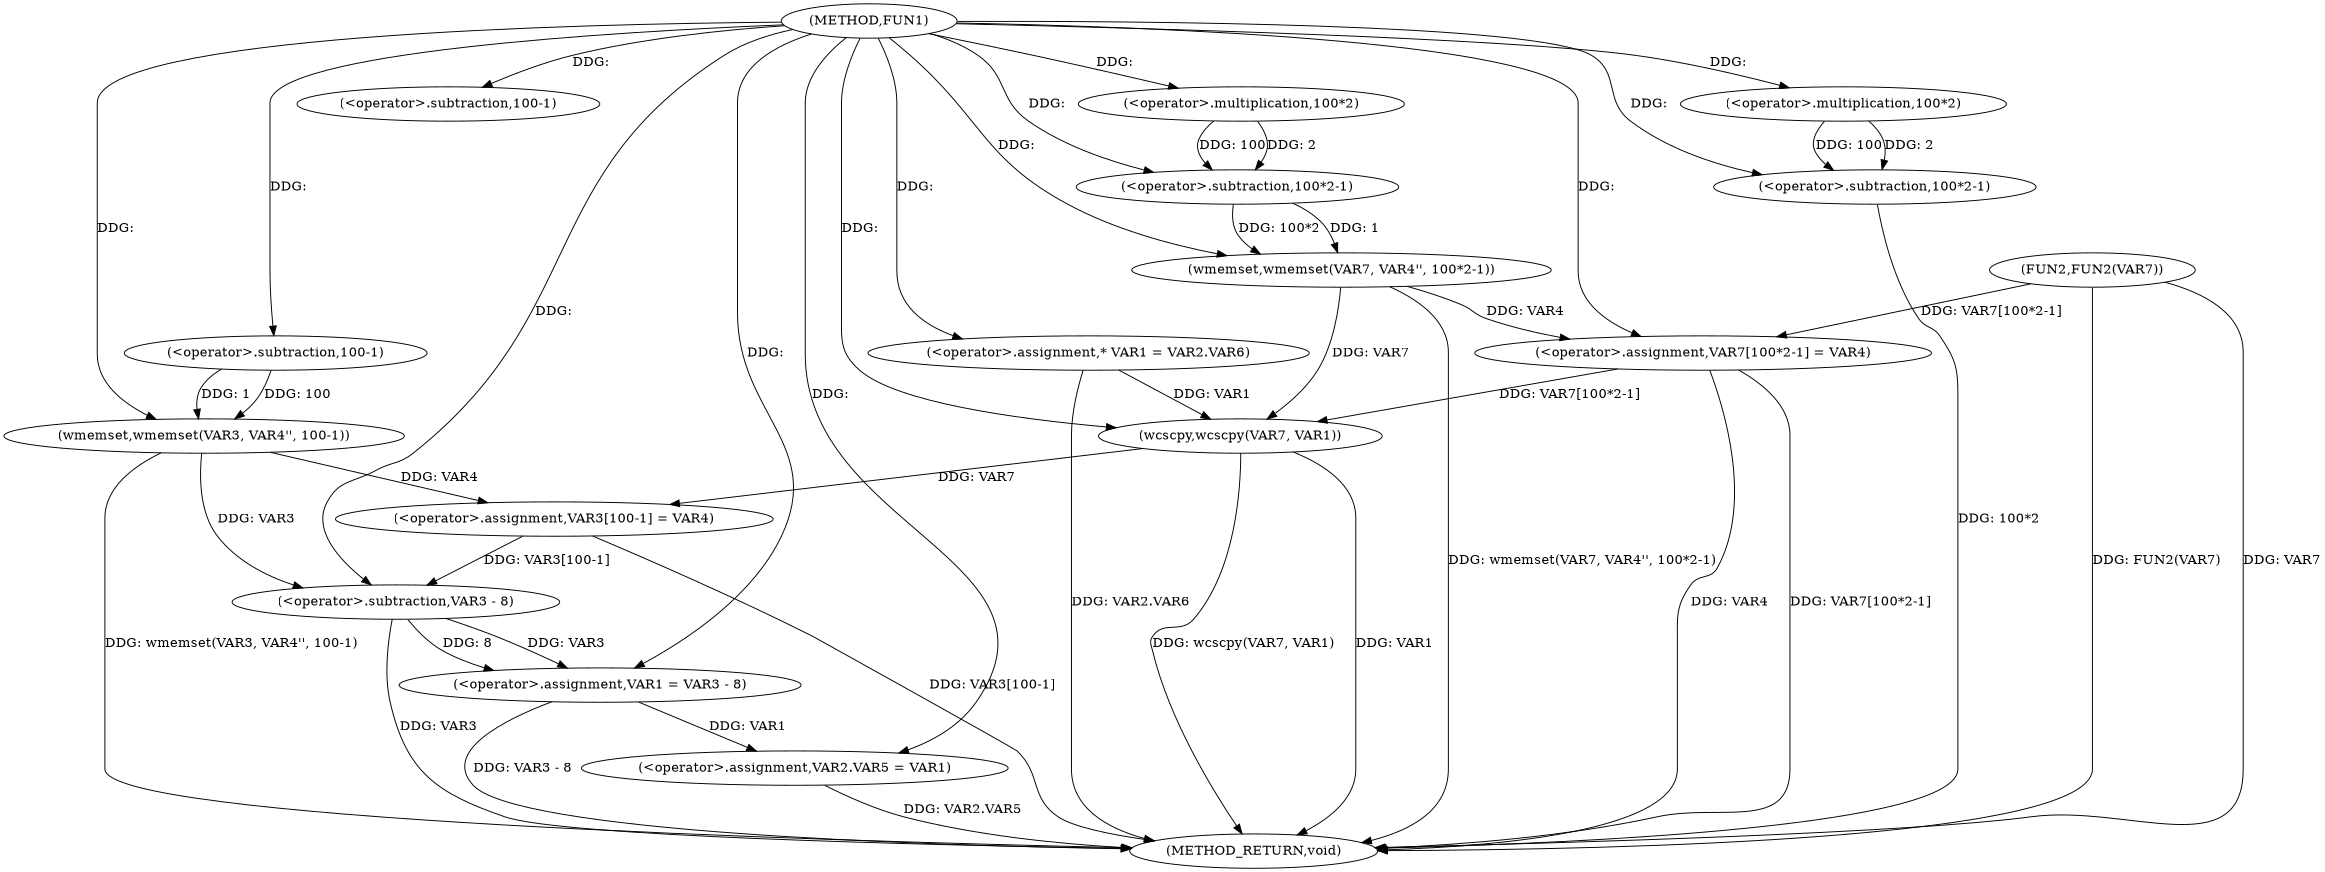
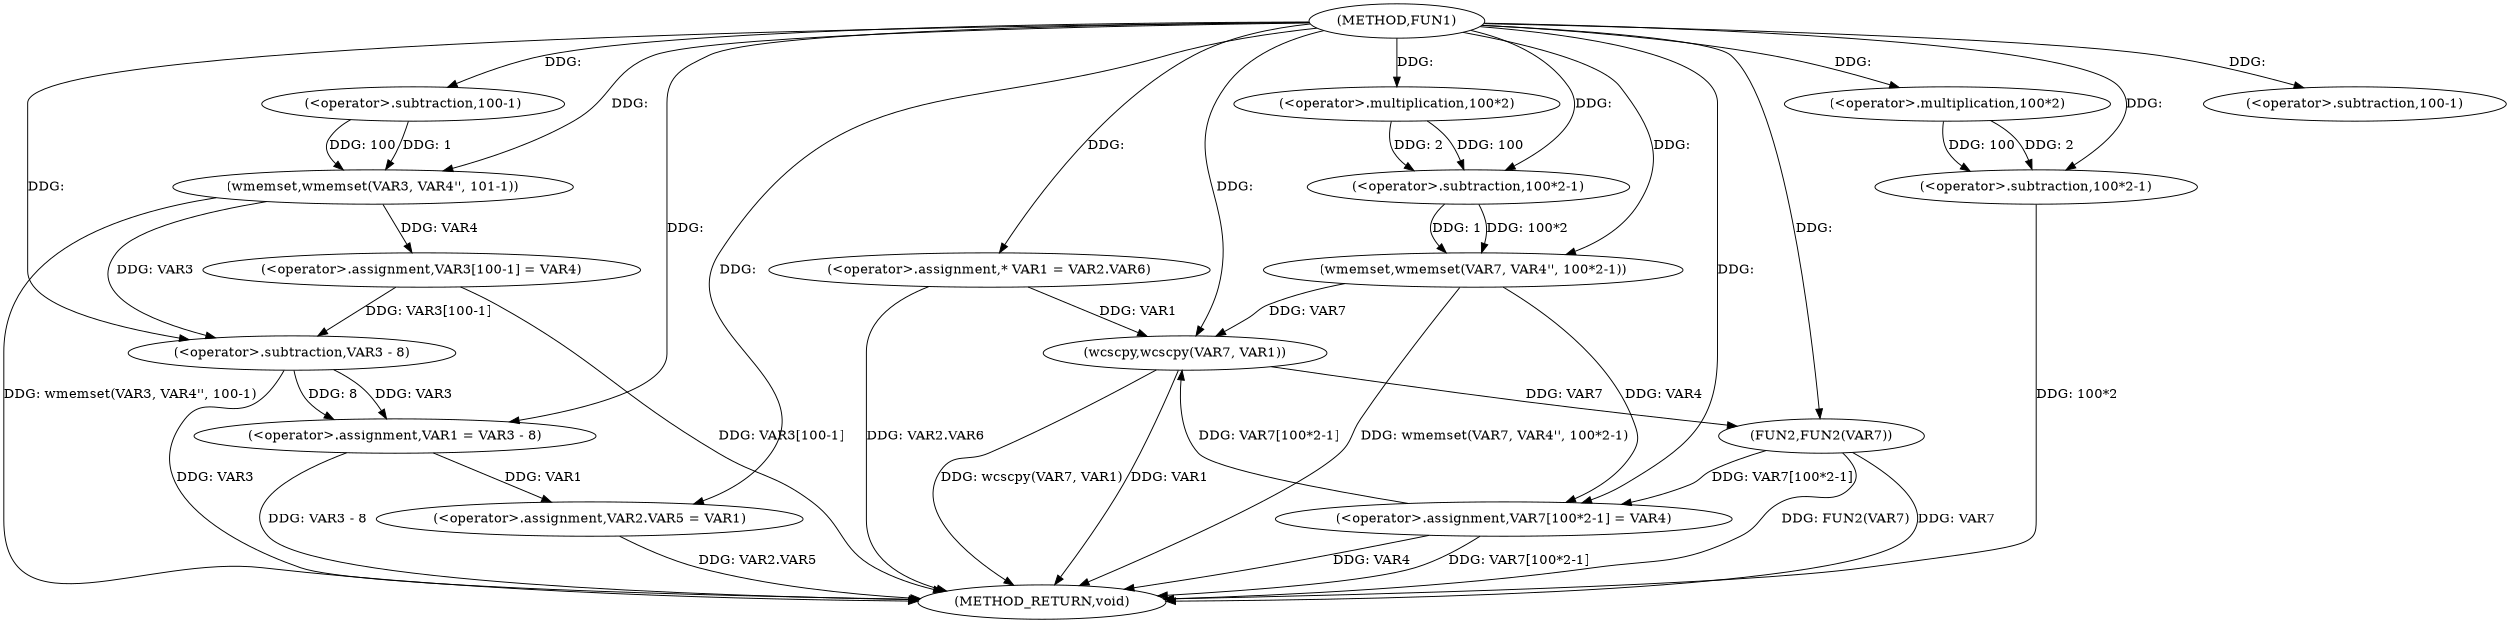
edge "(METHOD,FUN1)" -> "(FUN2,FUN2(VAR7))": added, label "DDG:"
node "(wmemset,wmemset(VAR3, VAR4'', 100-1))": label "(wmemset,wmemset(VAR3, VAR4'', 100-1))" -> "(wmemset,wmemset(VAR3, VAR4'', 101-1))"
edge "(wcscpy,wcscpy(VAR7, VAR1))" -> "(<operator>.assignment,VAR3[100-1] = VAR4)": now "(wcscpy,wcscpy(VAR7, VAR1))" -> "(FUN2,FUN2(VAR7))"
